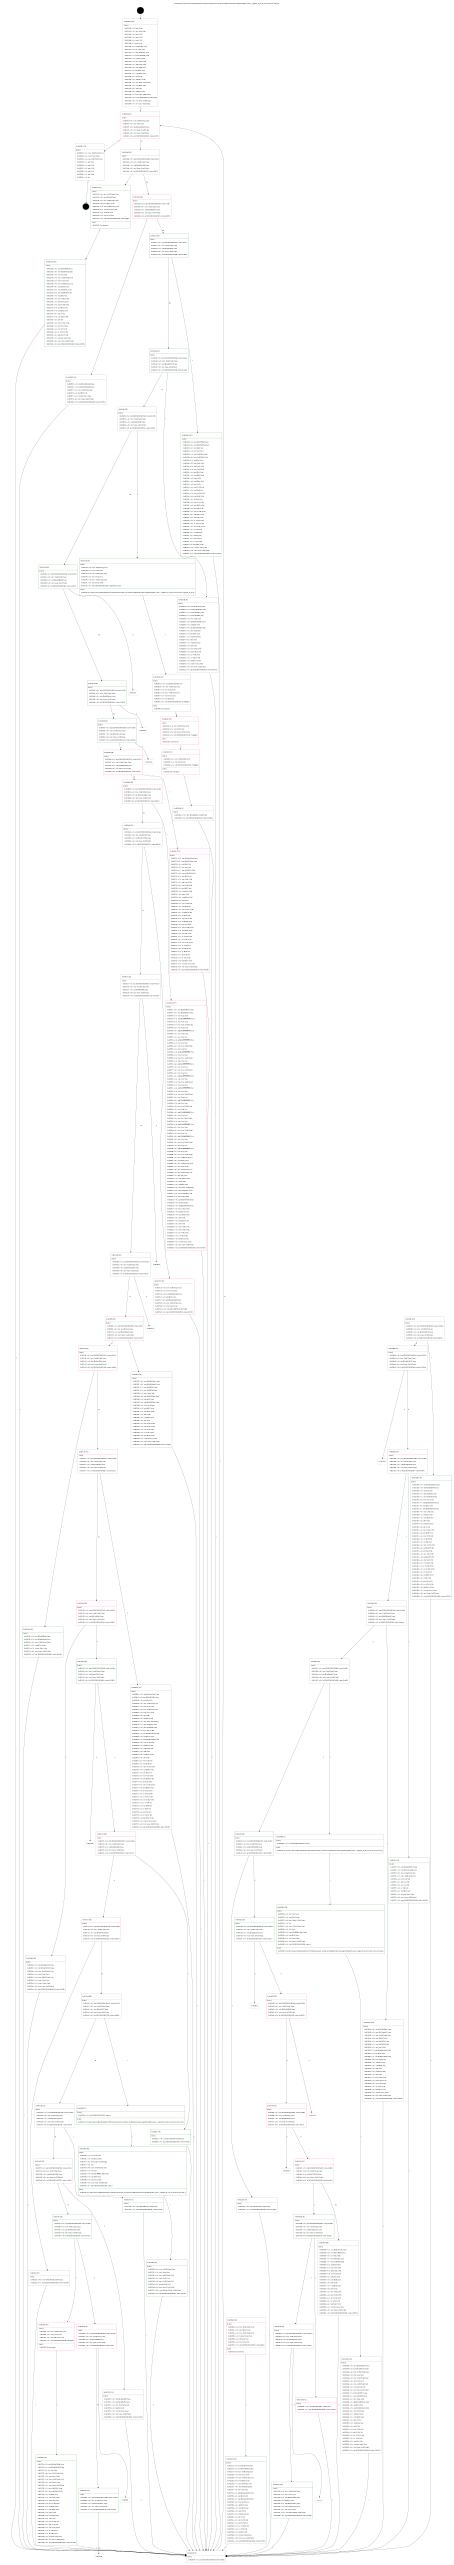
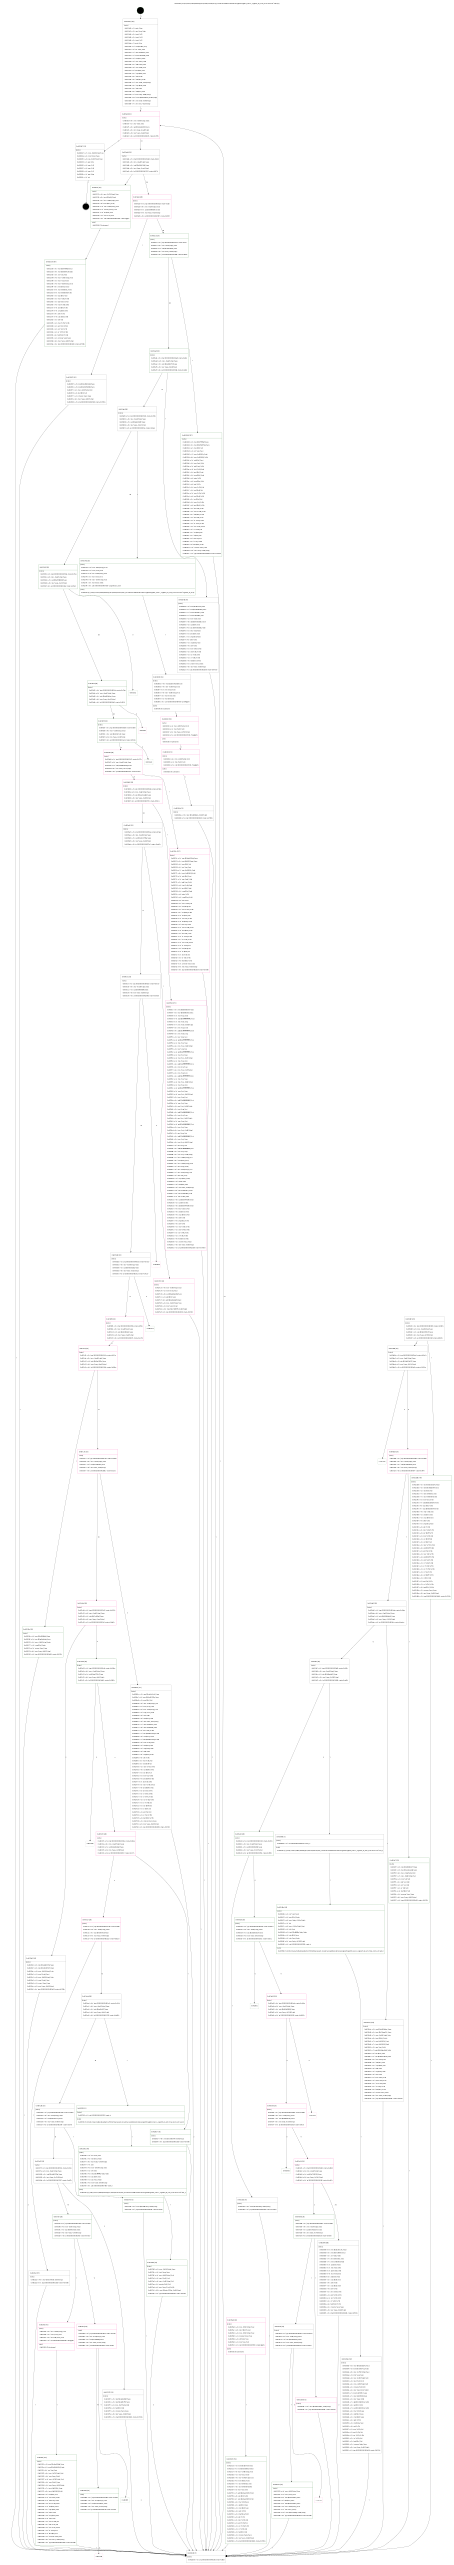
node "0x402870 [91]": removed
